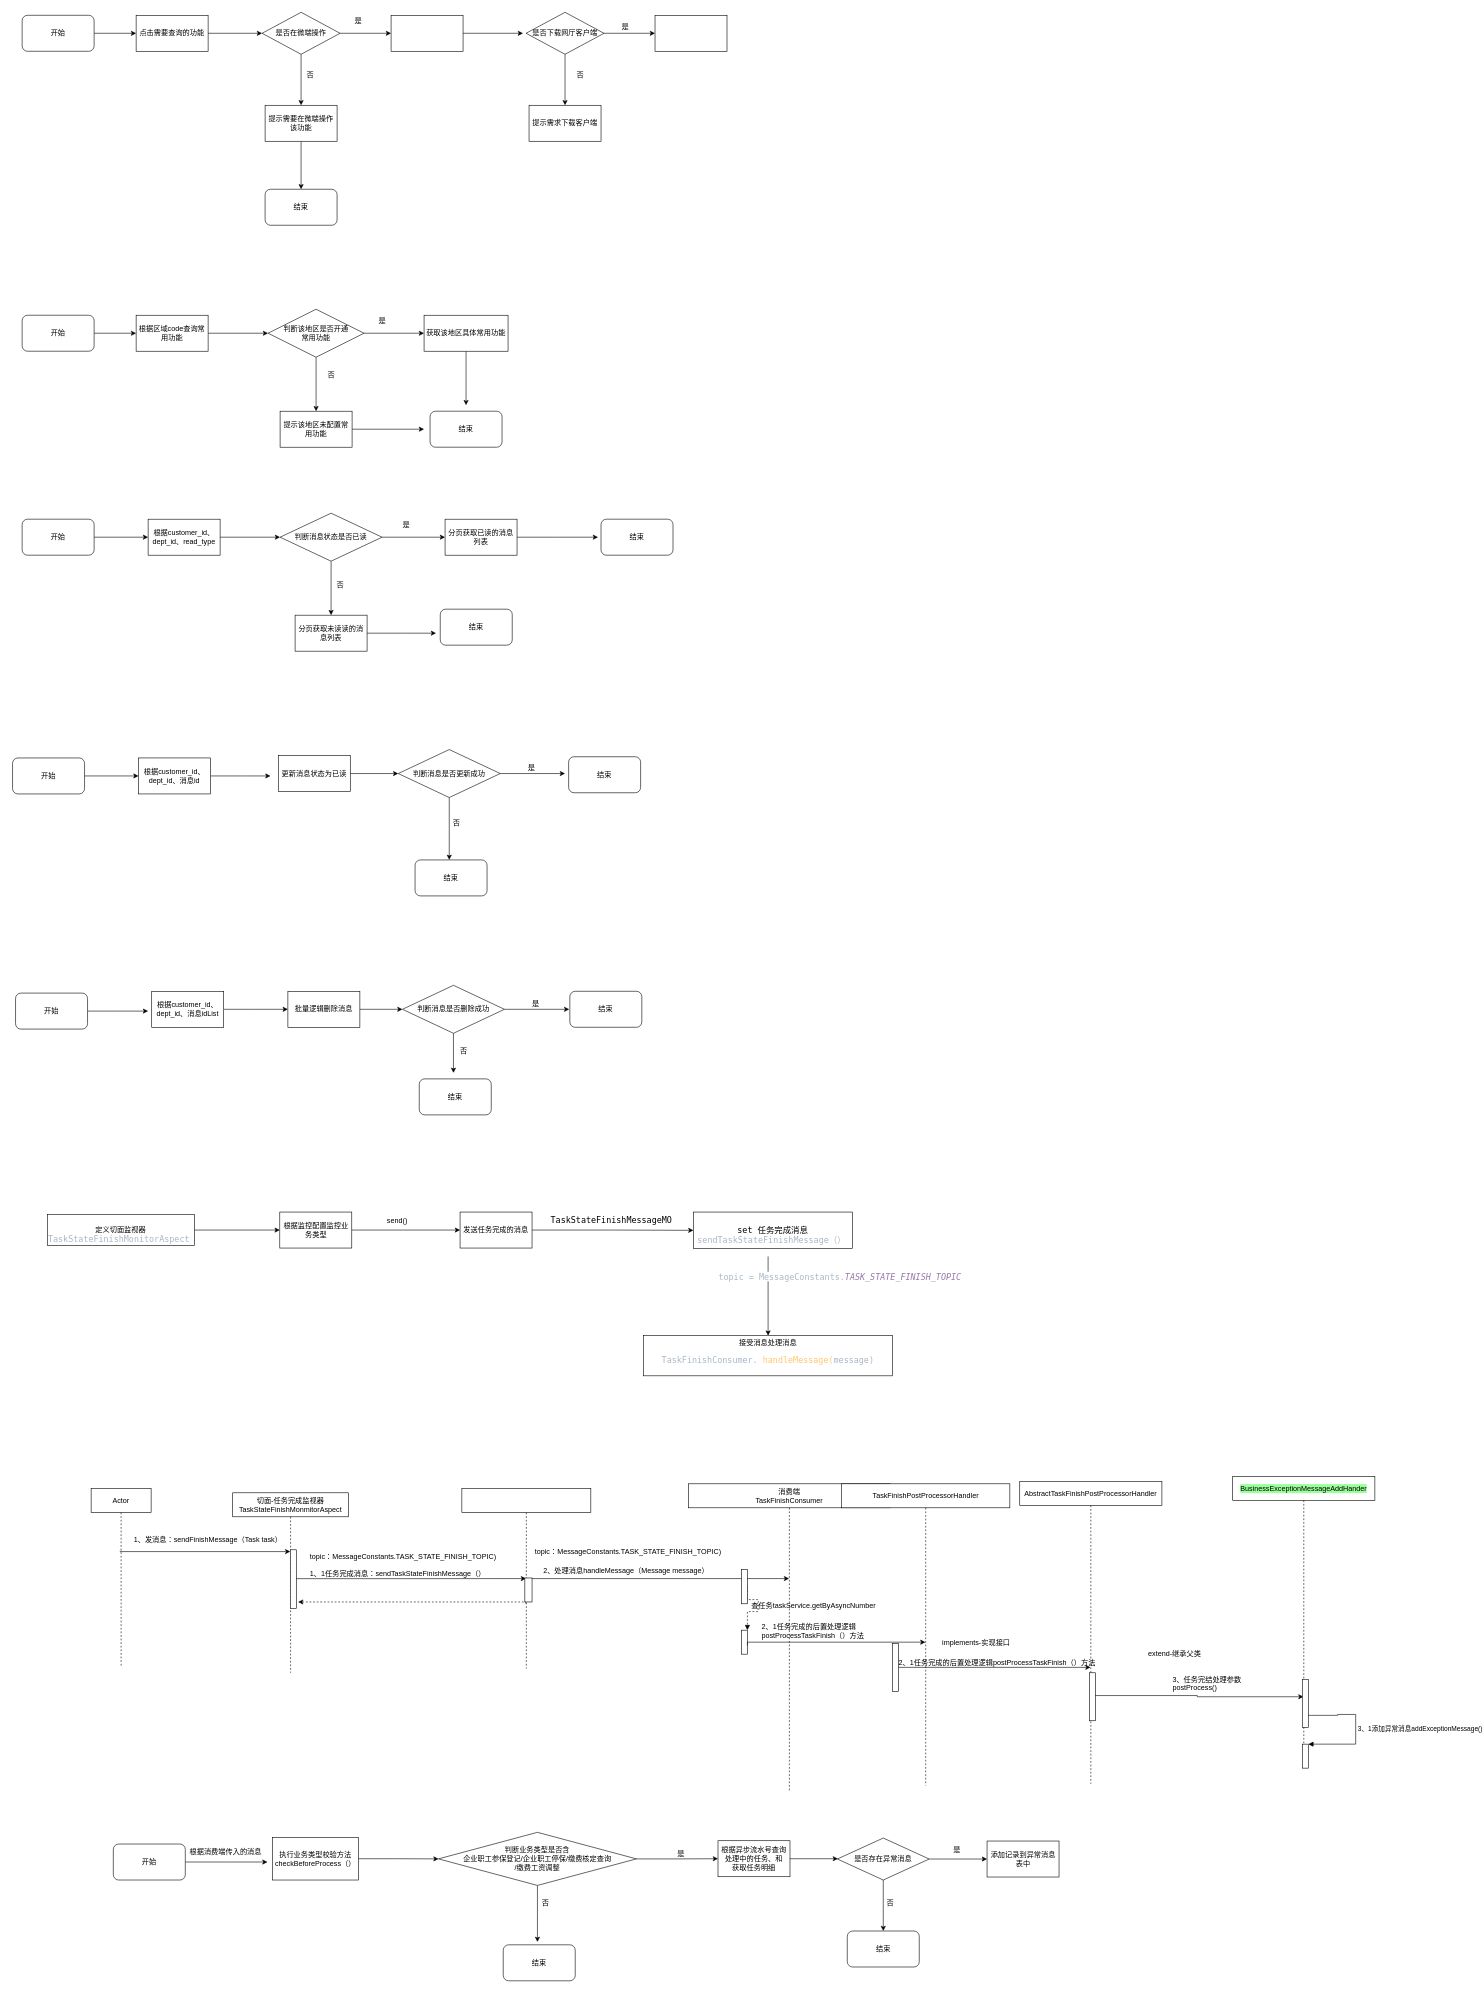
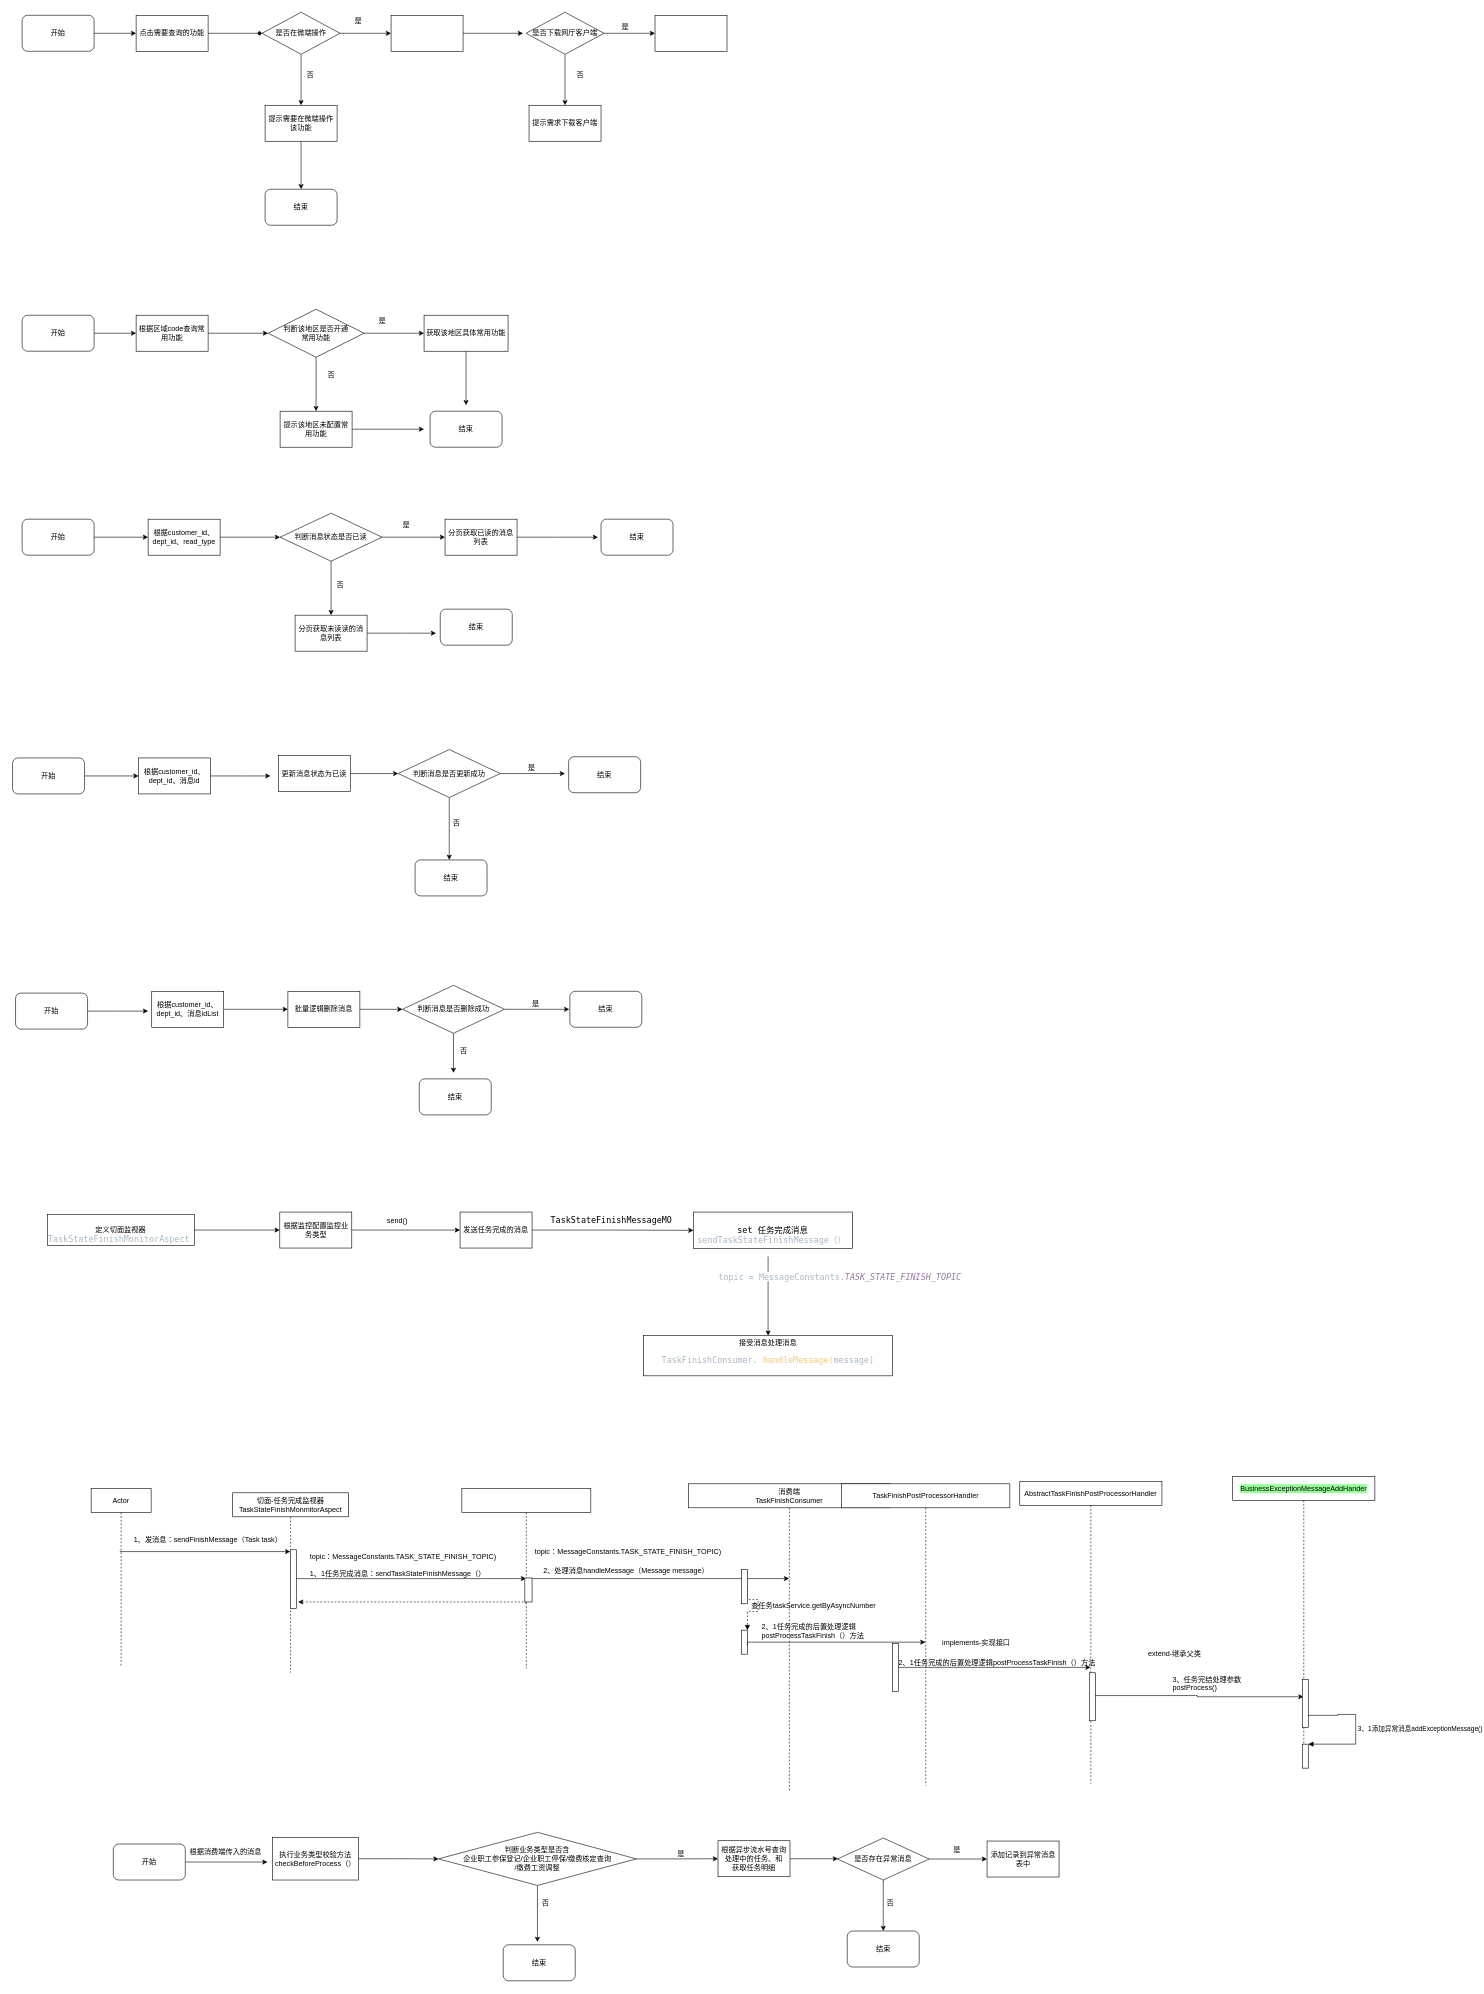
edge "点击需要查询的功能" -> "是否在微端操作": arrowhead classic -> diamond
